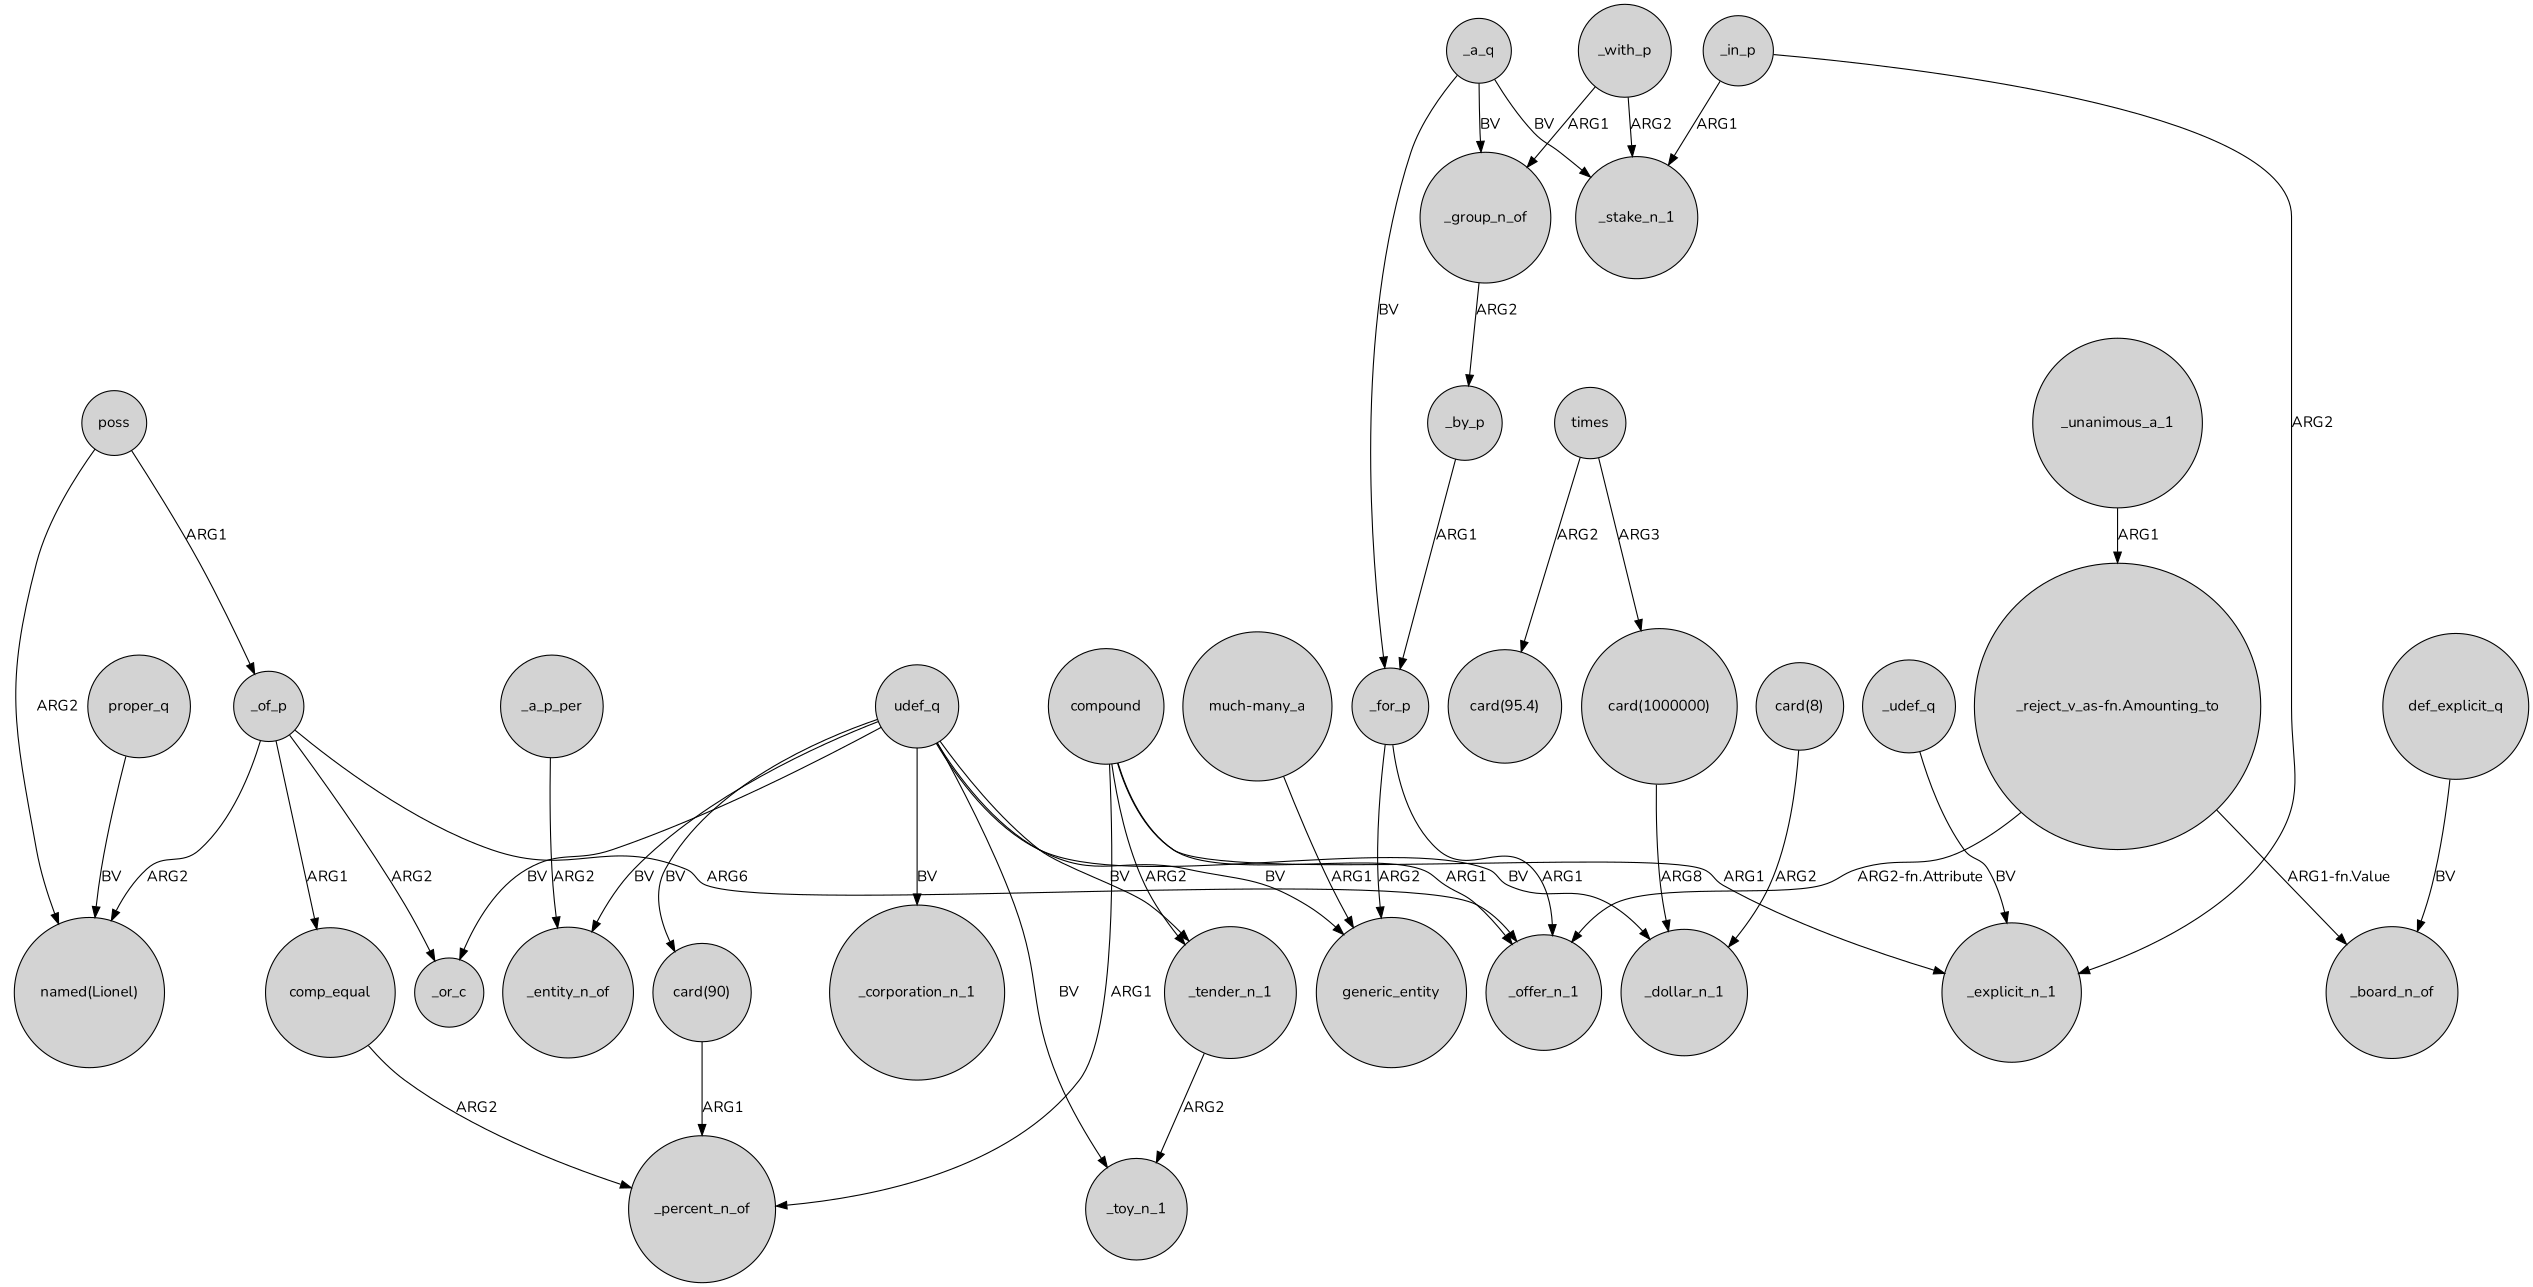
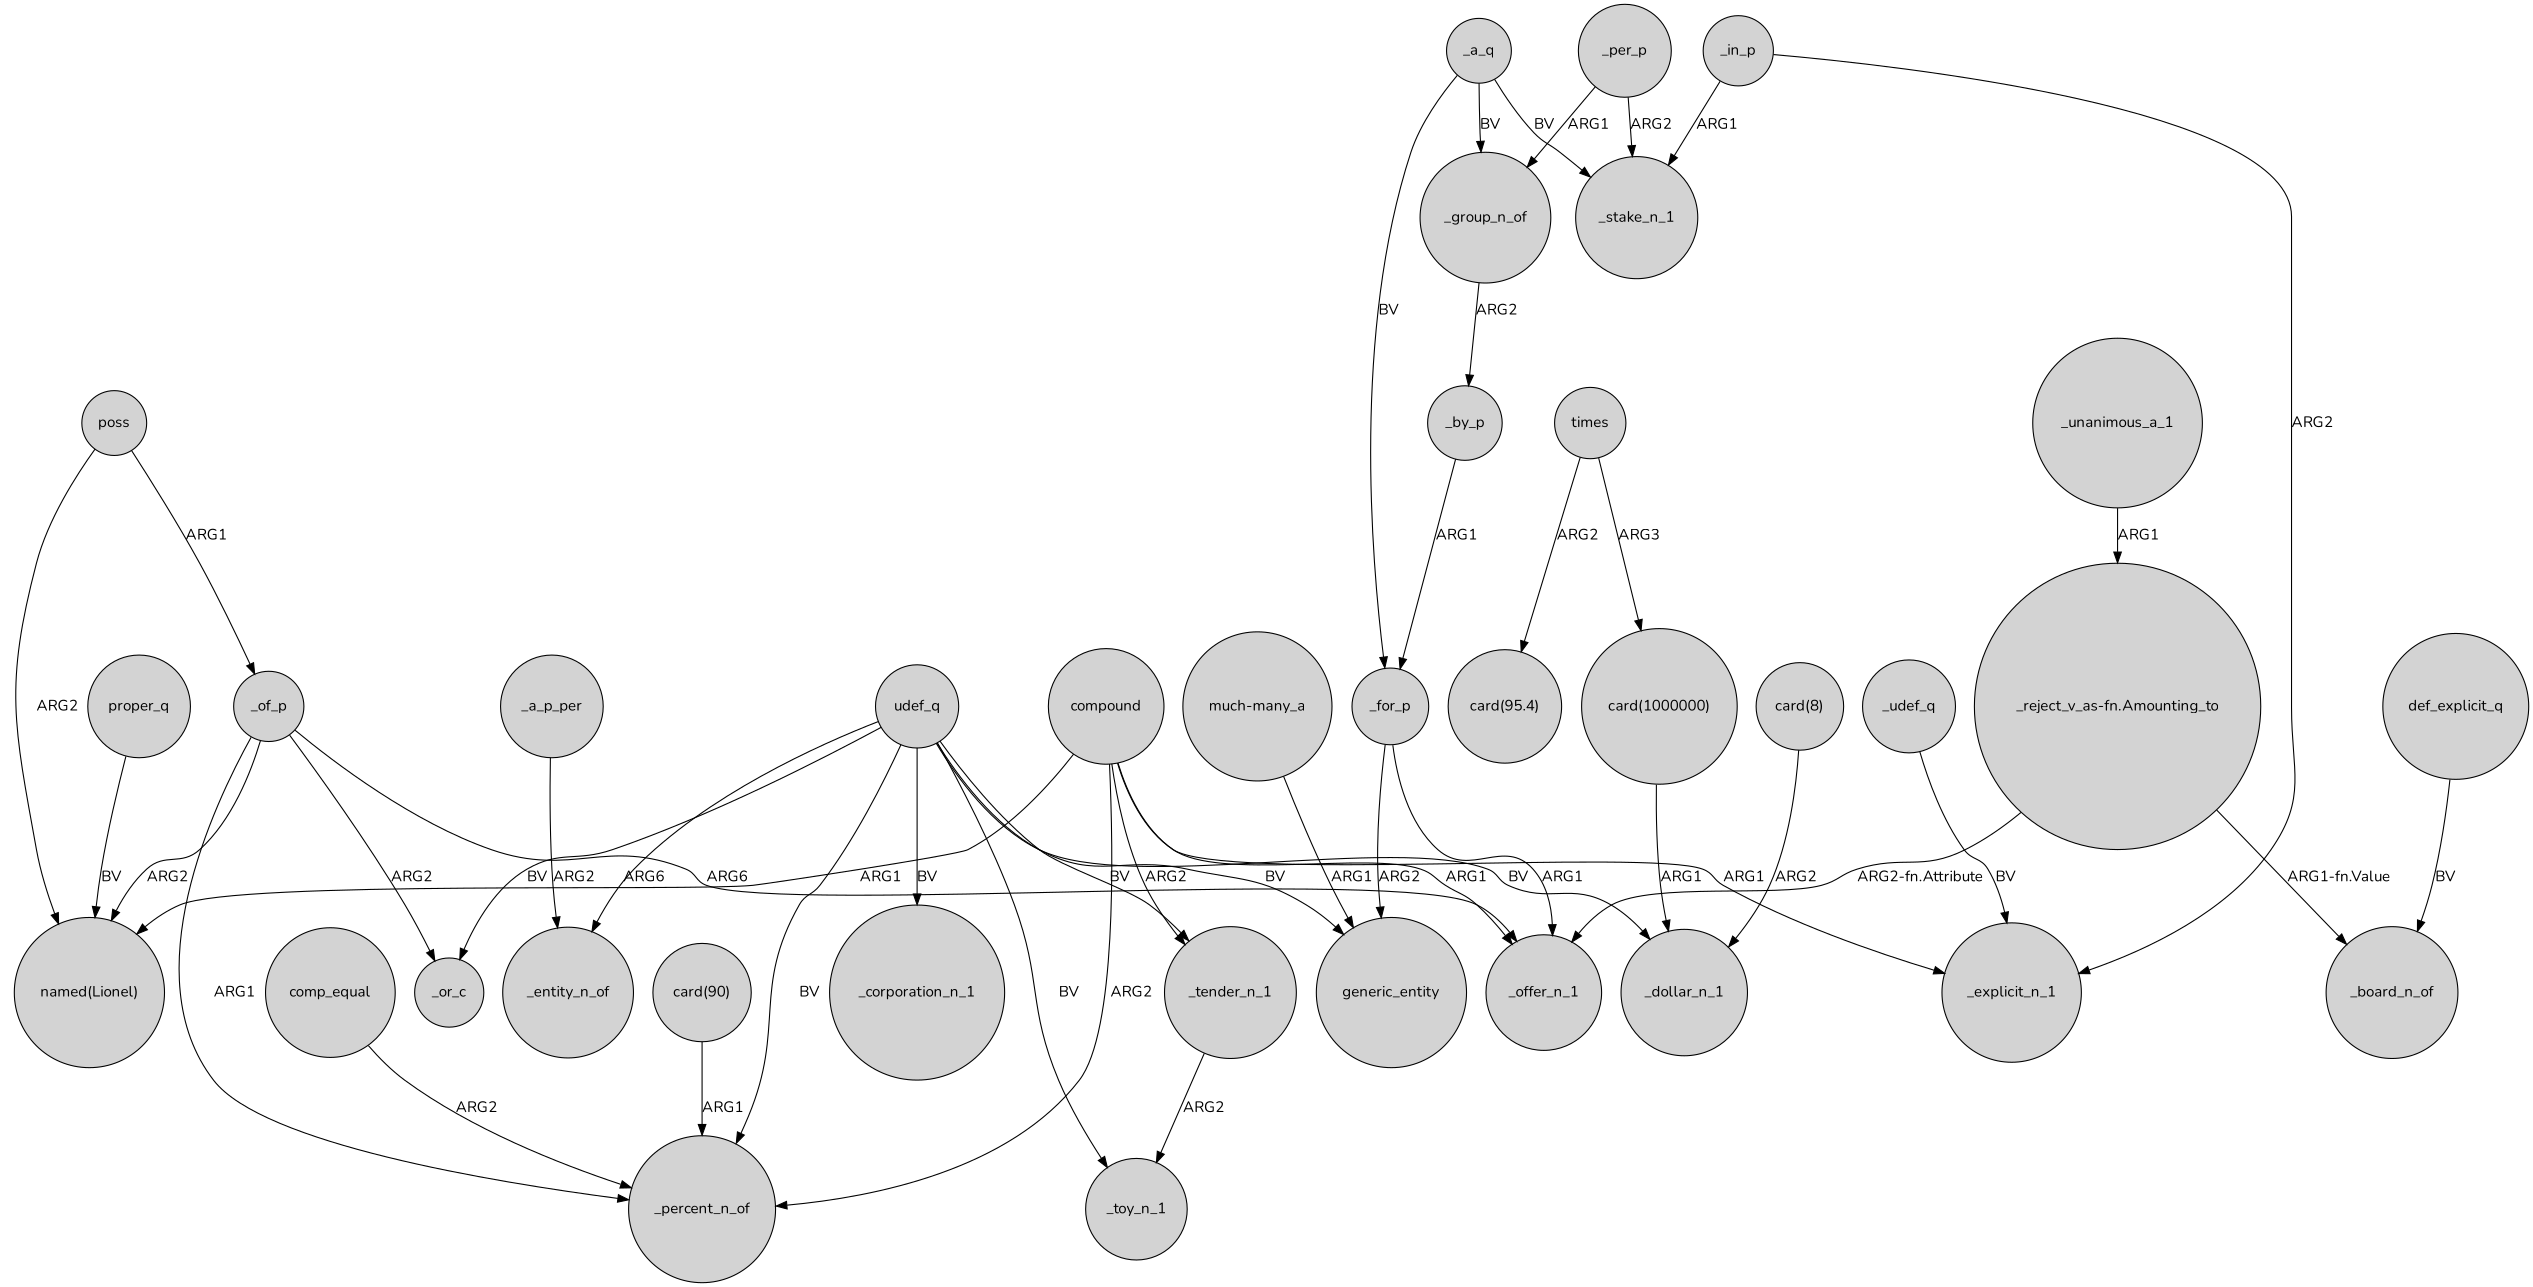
node "_with_p": label "_with_p" -> "_per_p"
edge "udef_q" -> "card(90)": now "udef_q" -> "_percent_n_of"
edge "_of_p" -> "comp_equal": now "_of_p" -> "_percent_n_of"
edge "udef_q" -> "_entity_n_of": label "BV" -> "ARG6"
edge "card(1000000)" -> "_dollar_n_1": label "ARG8" -> "ARG1"
edge "compound" -> "named(Lionel)": added, label "ARG1"
edge "compound" -> "_percent_n_of": label "ARG1" -> "ARG2"
